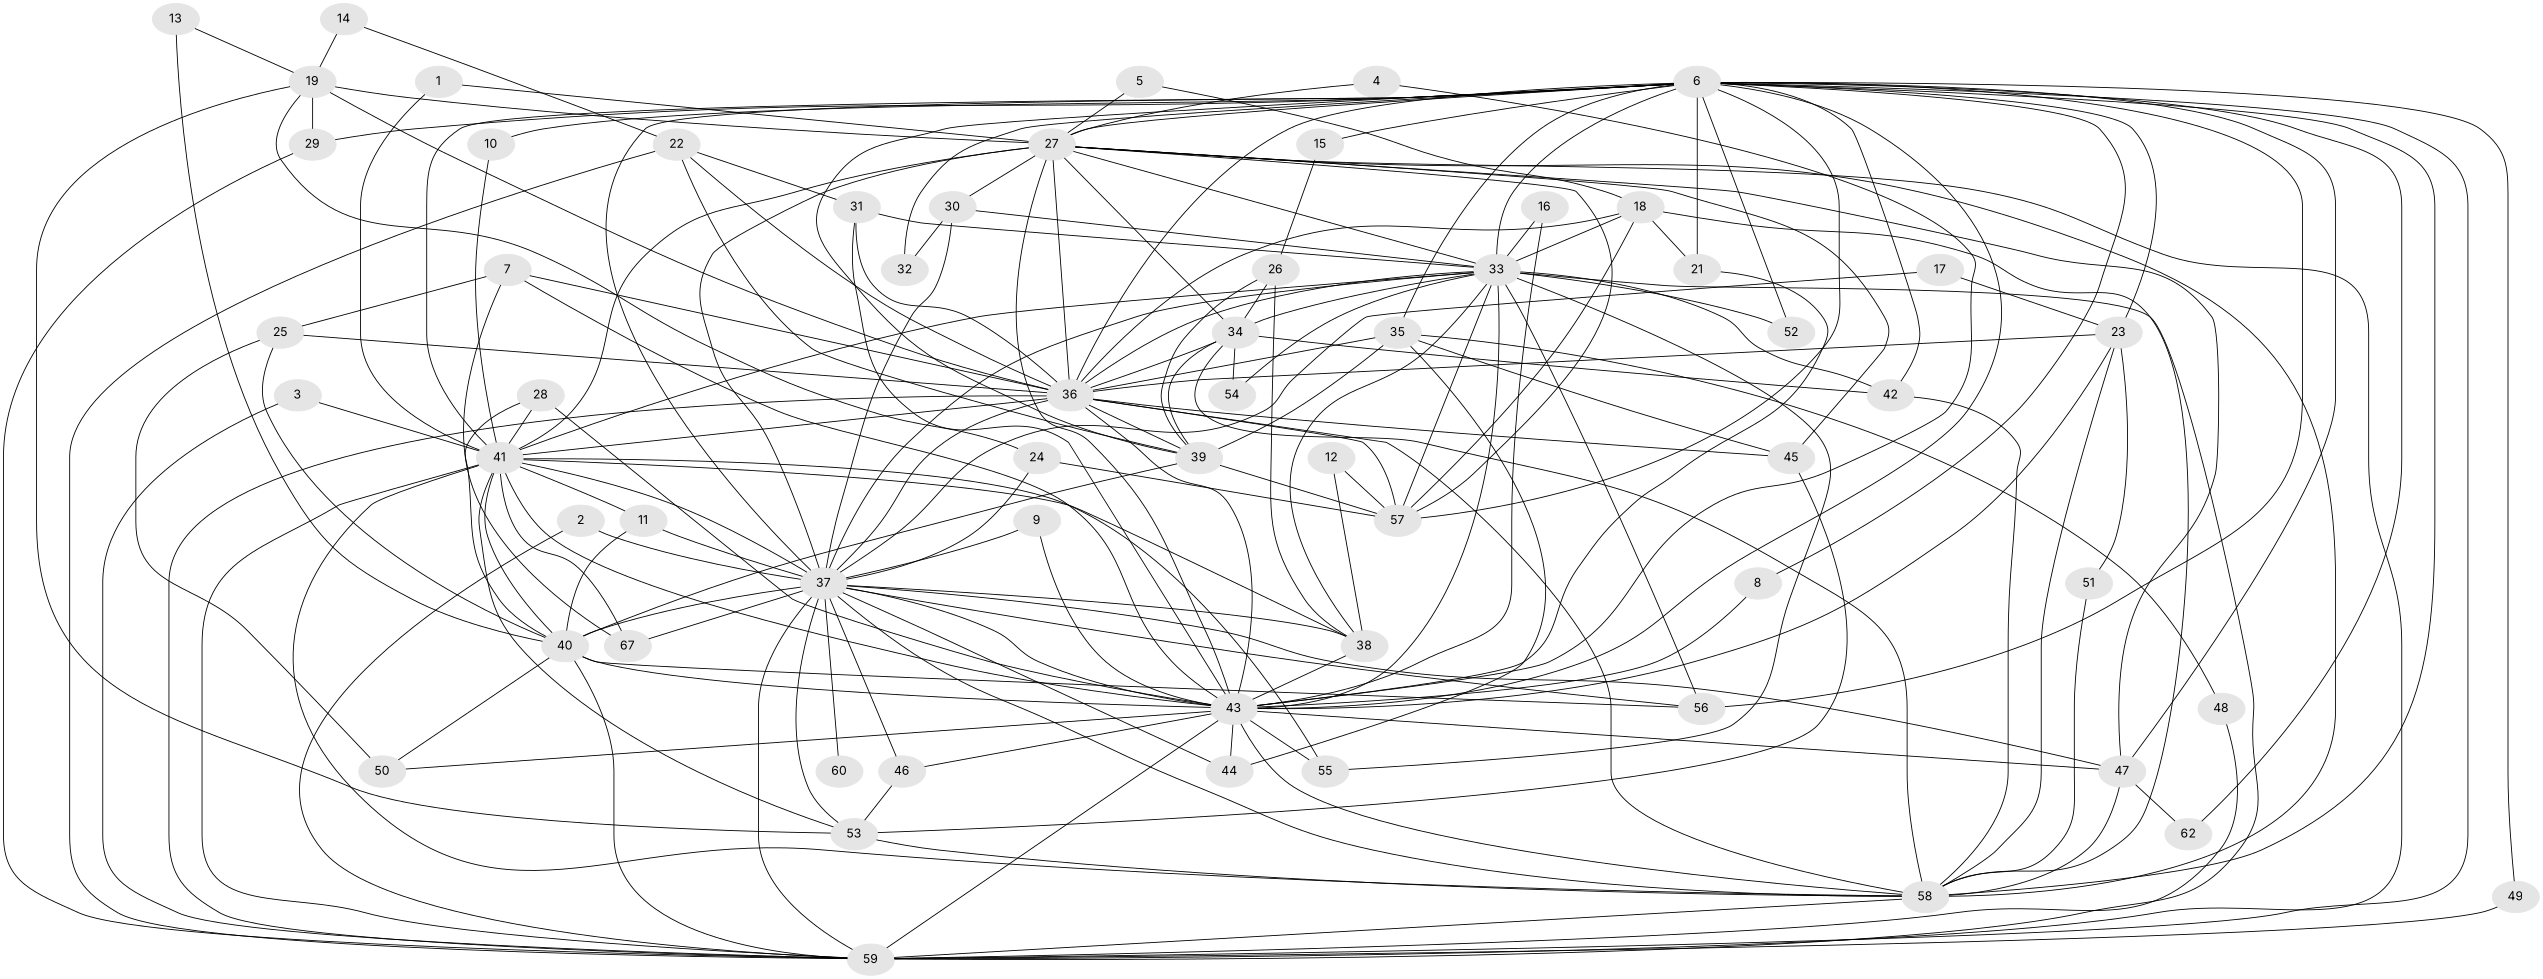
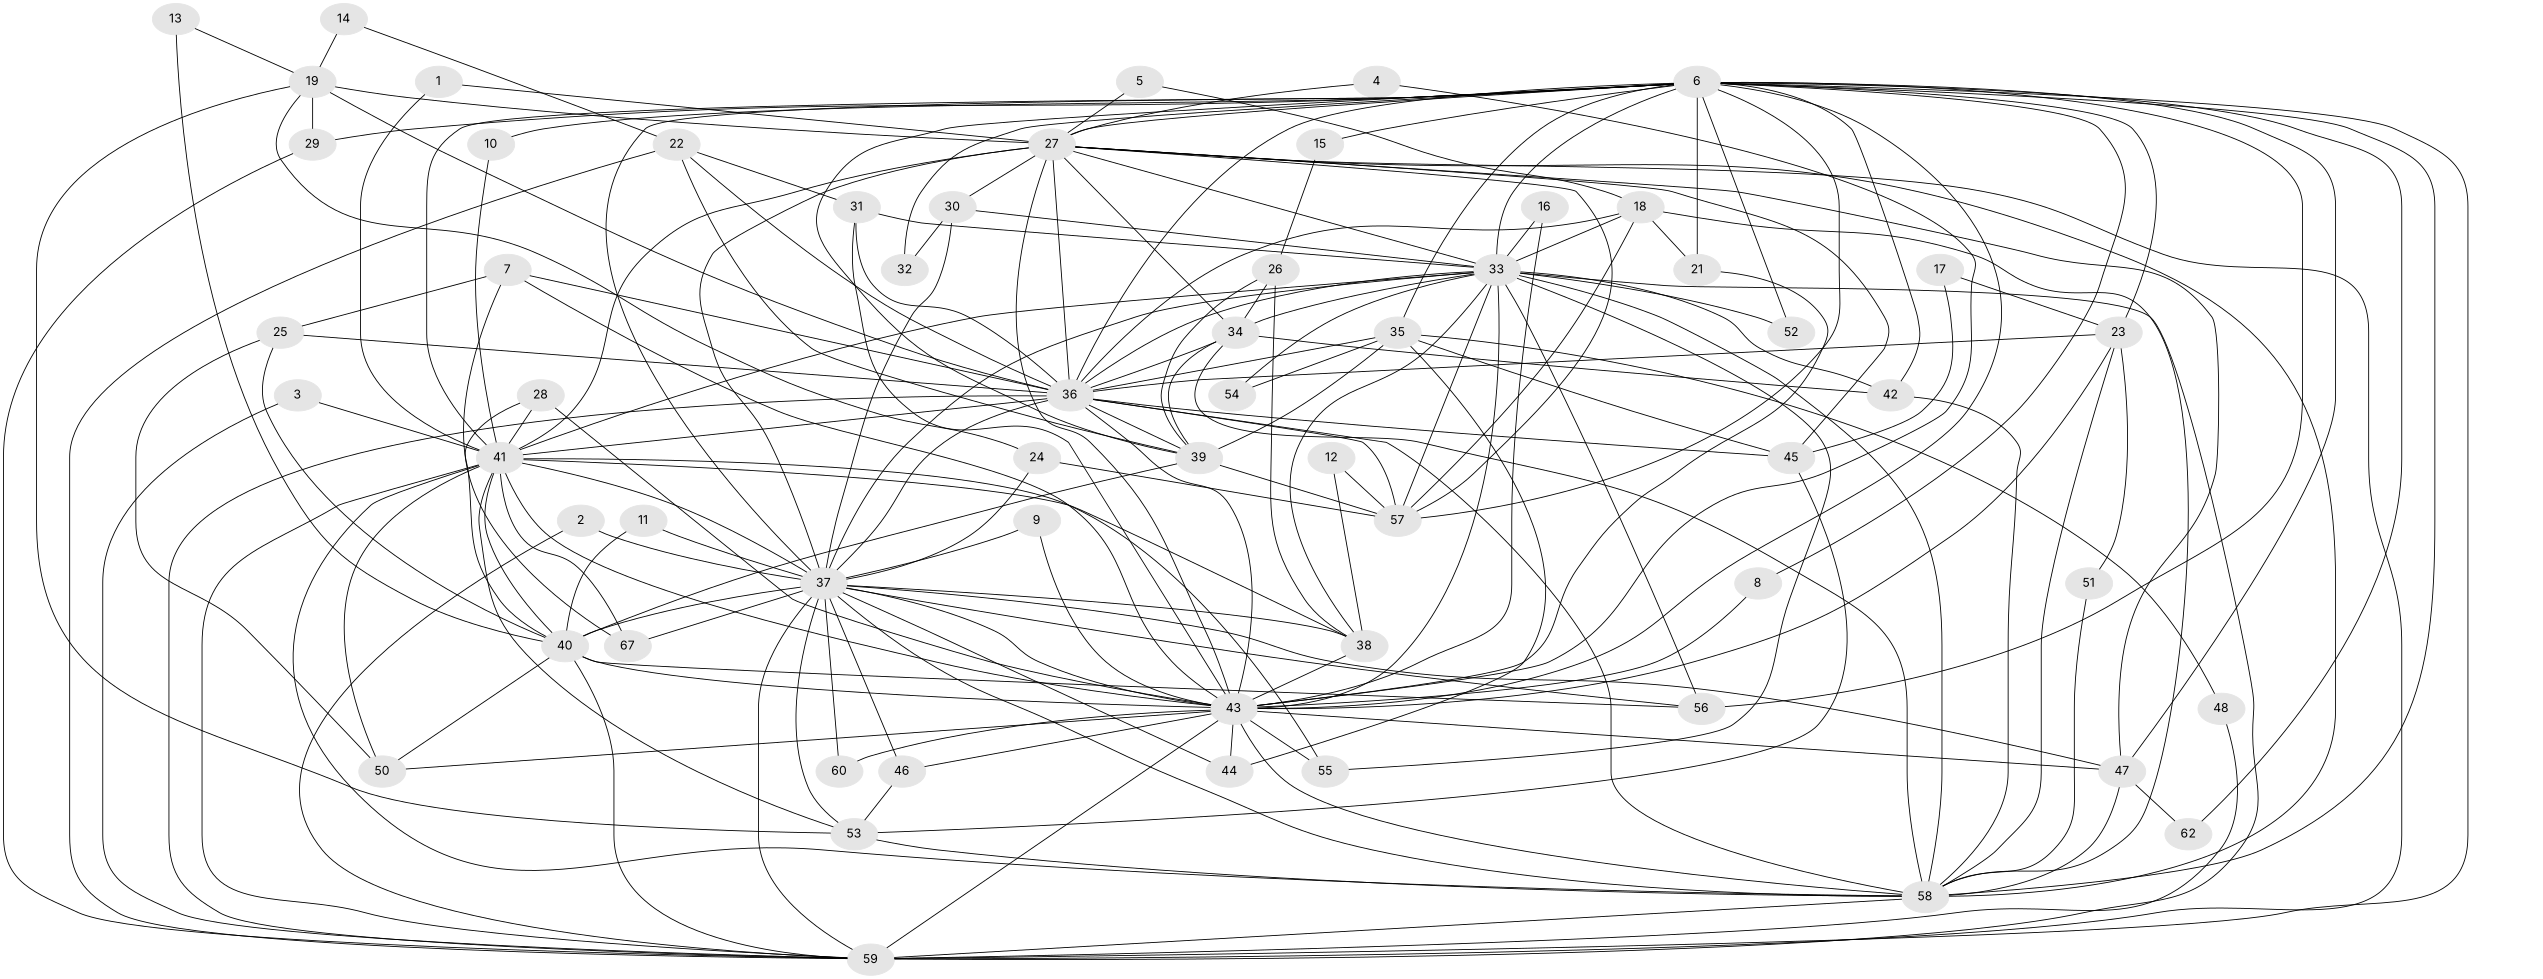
edge "17" -- "37": now "17" -- "45"
edge "34" -- "54": now "35" -- "54"
edge "41" -- "11": now "41" -- "50"
edge "33" -- "58": added
edge "43" -- "60": added
node "49": removed
